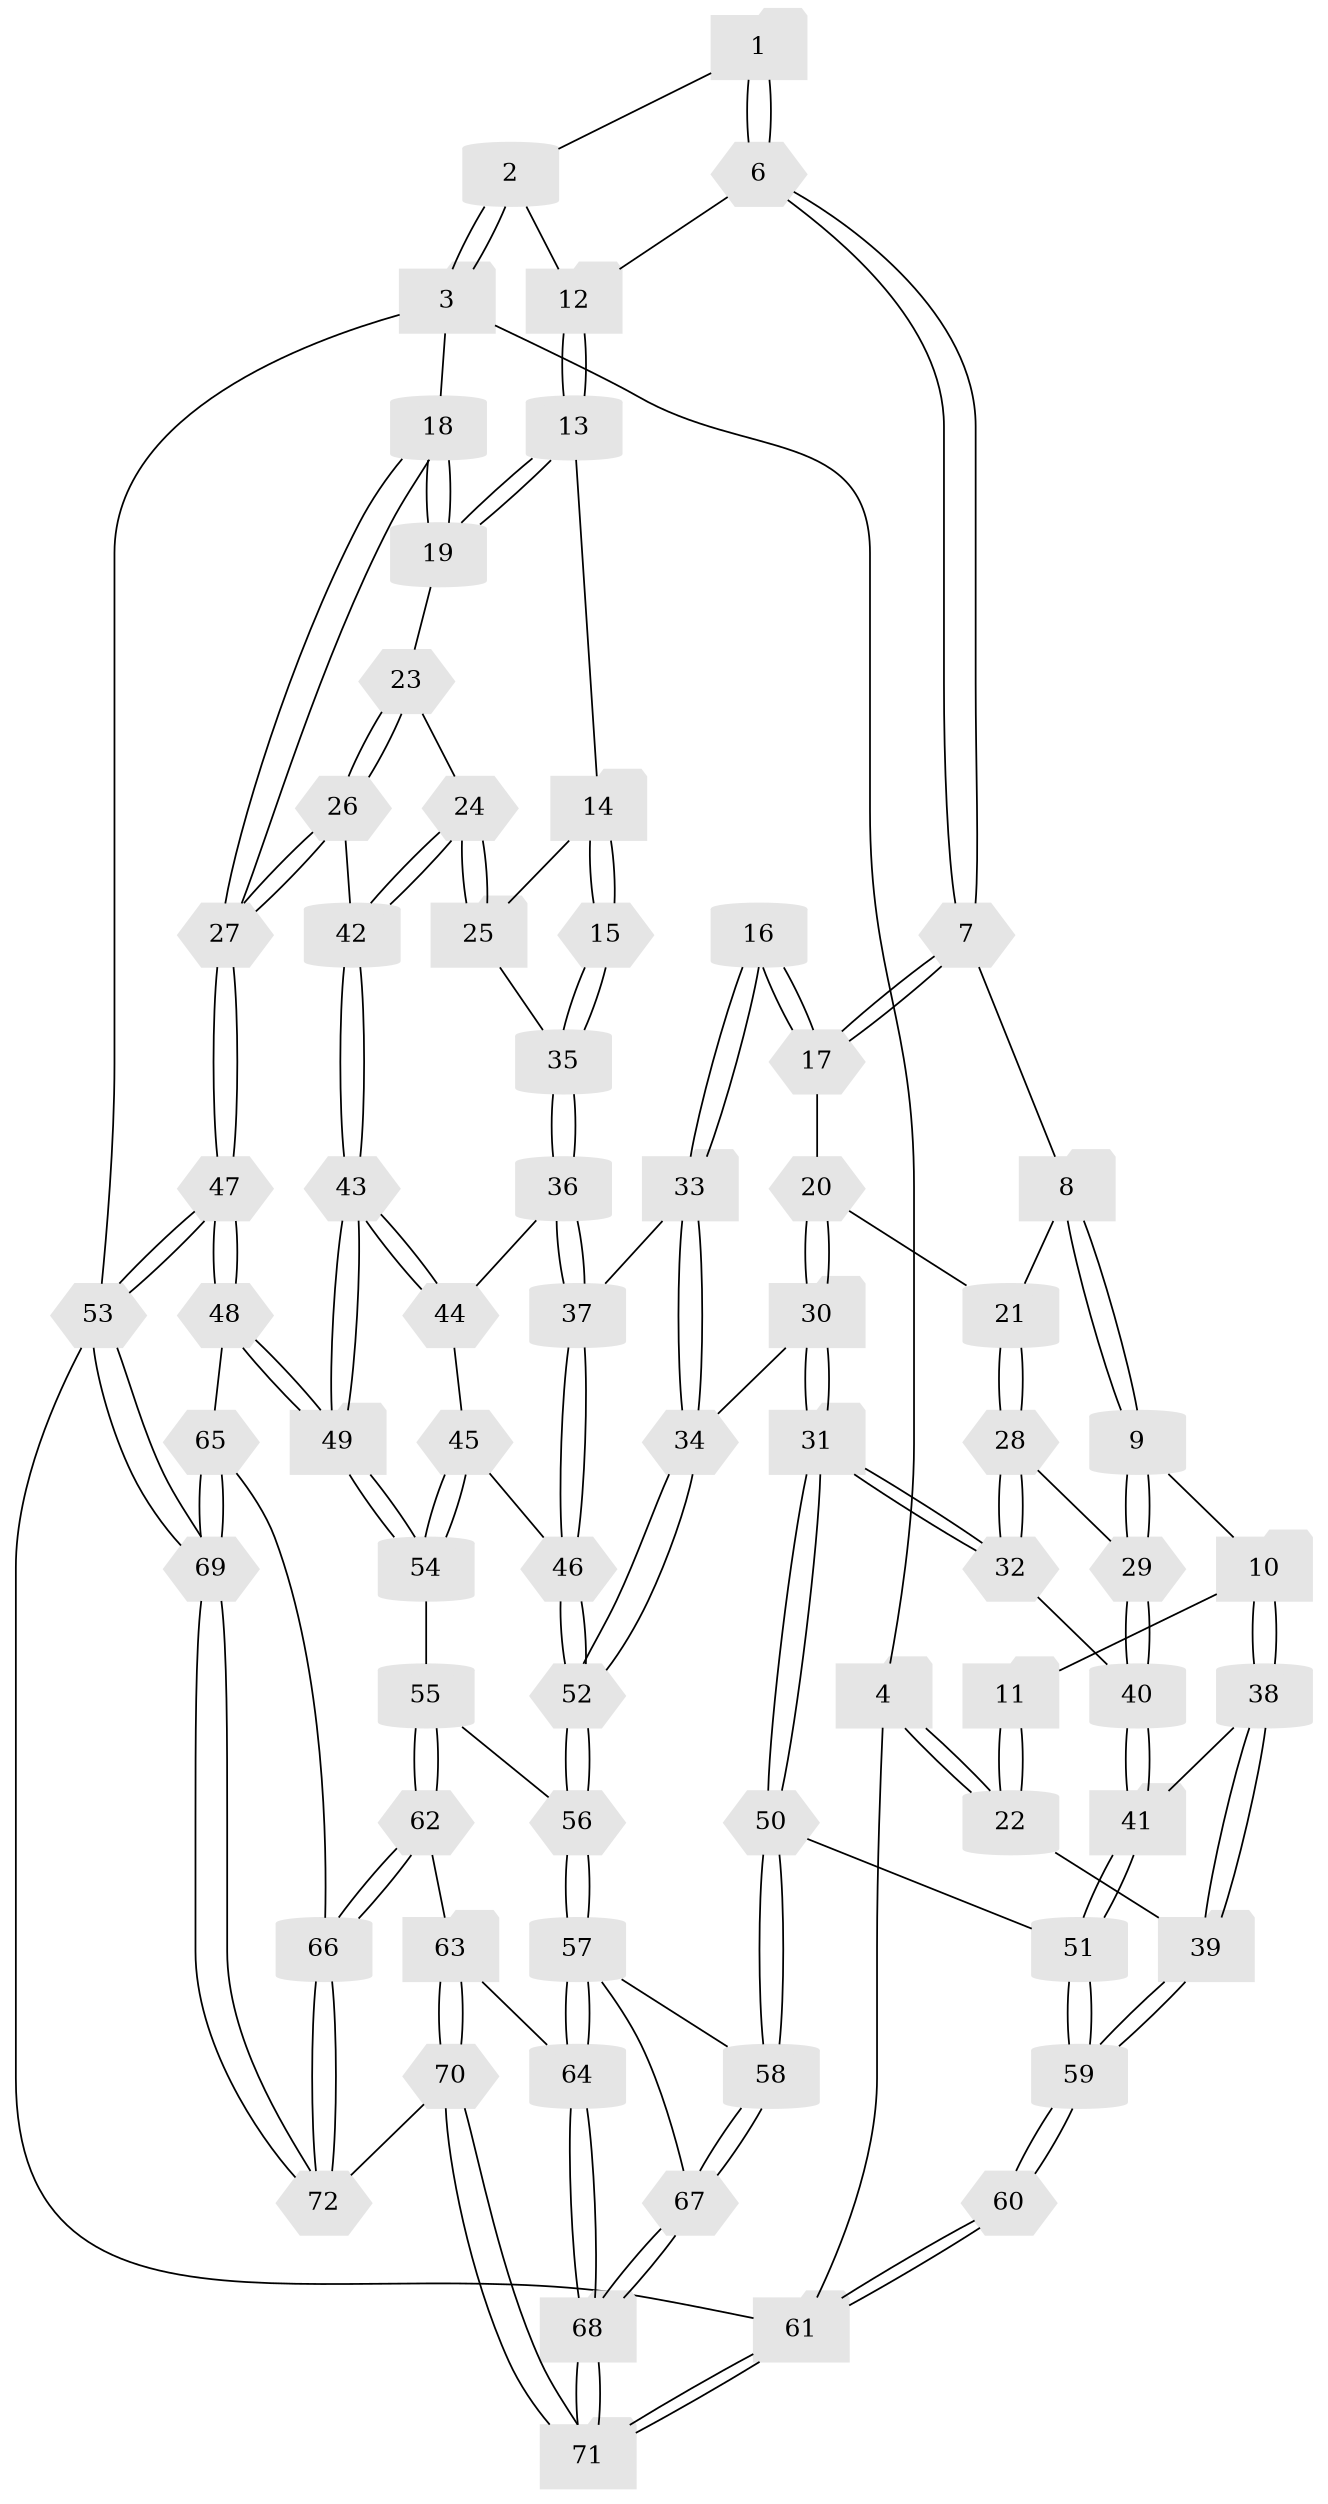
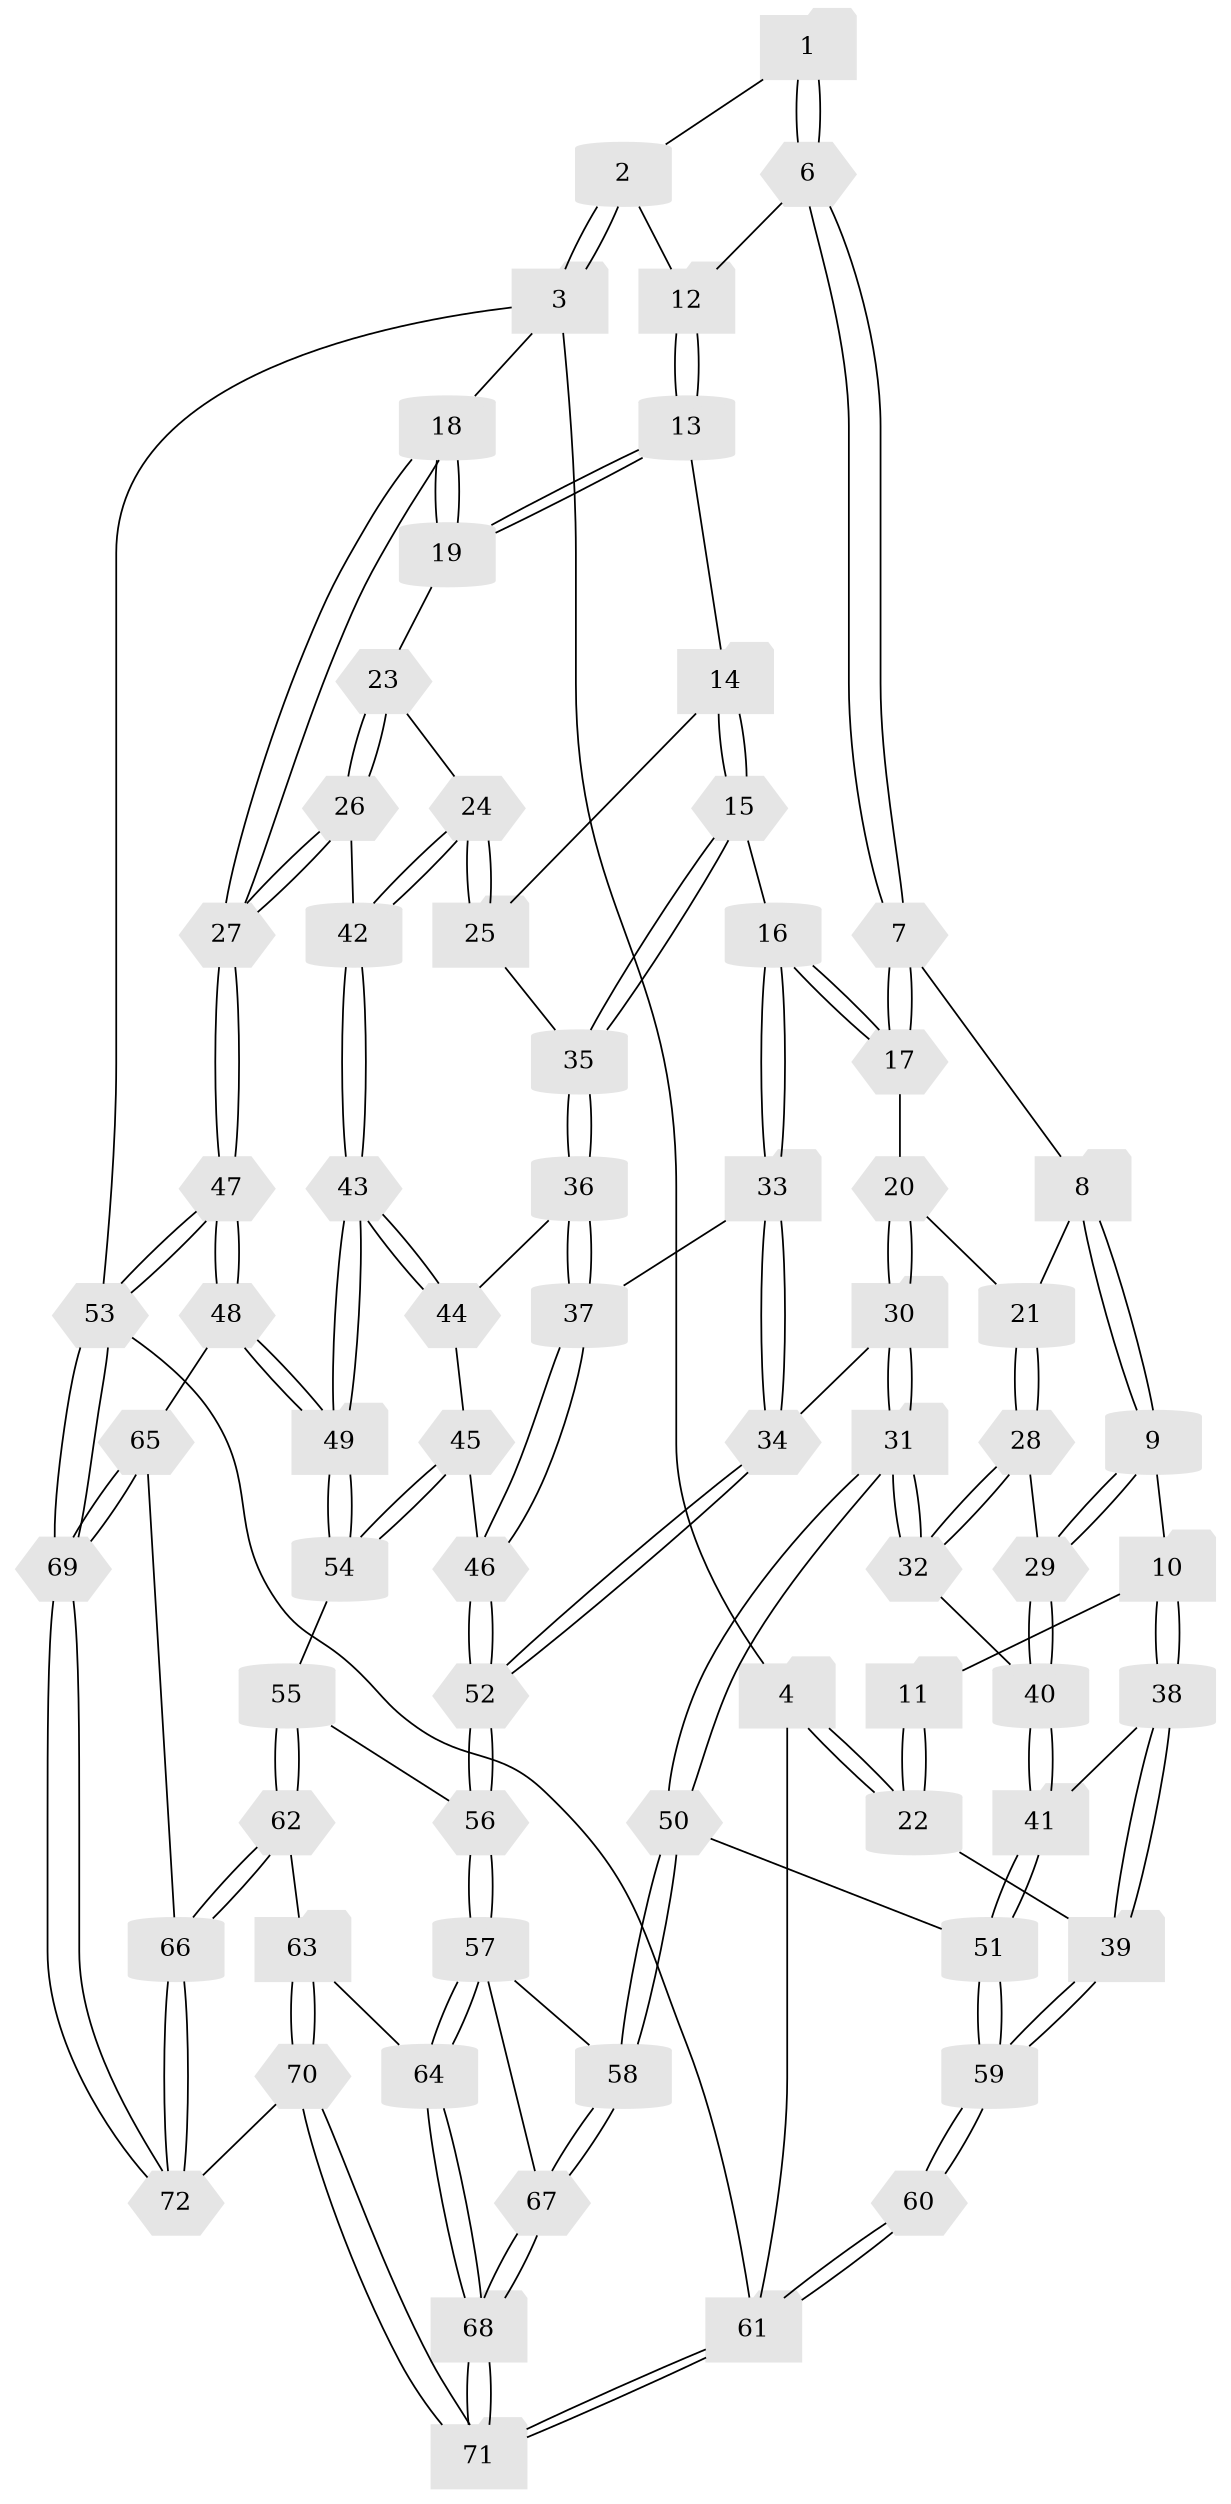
edge "15" -- "16": added
